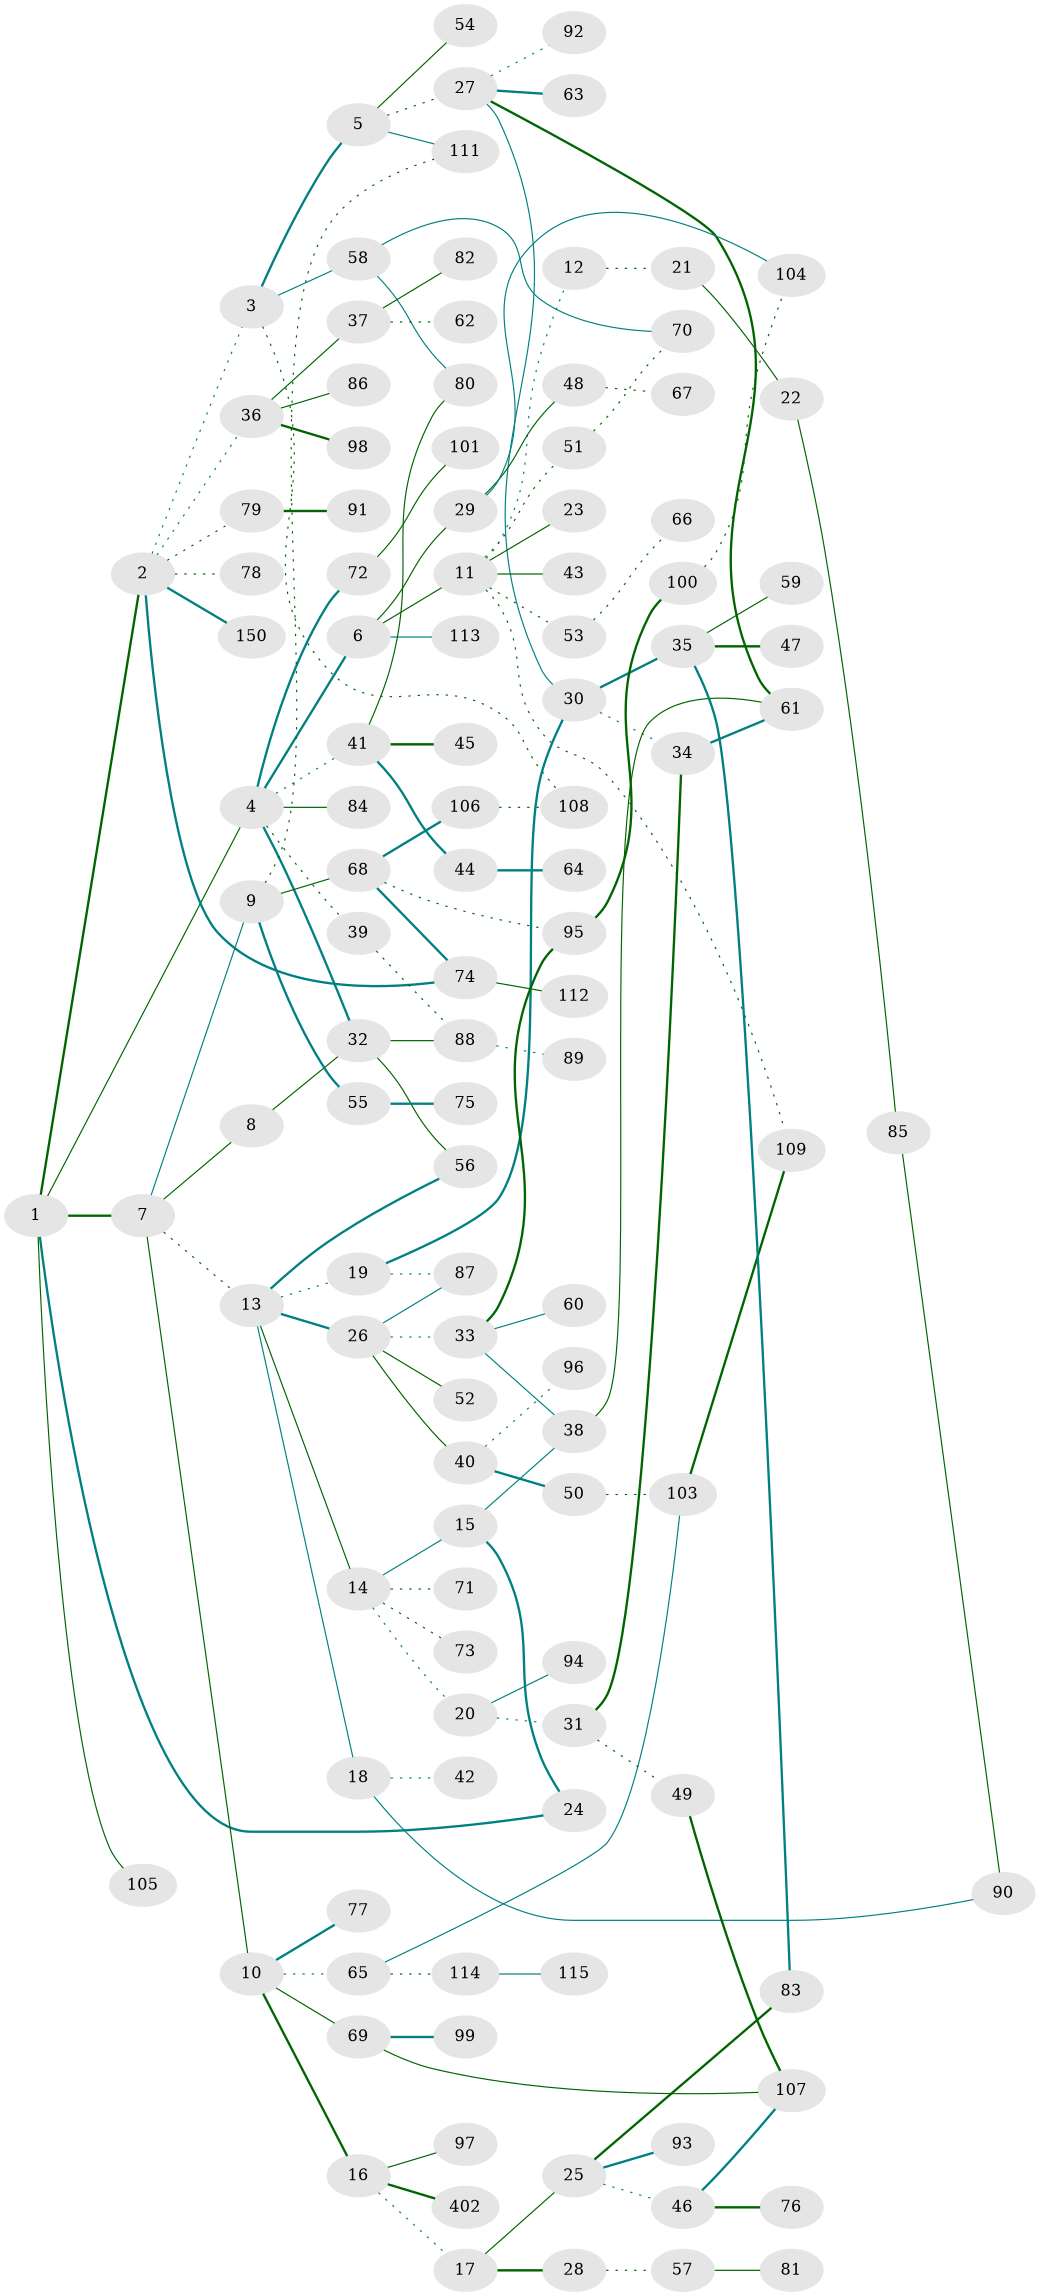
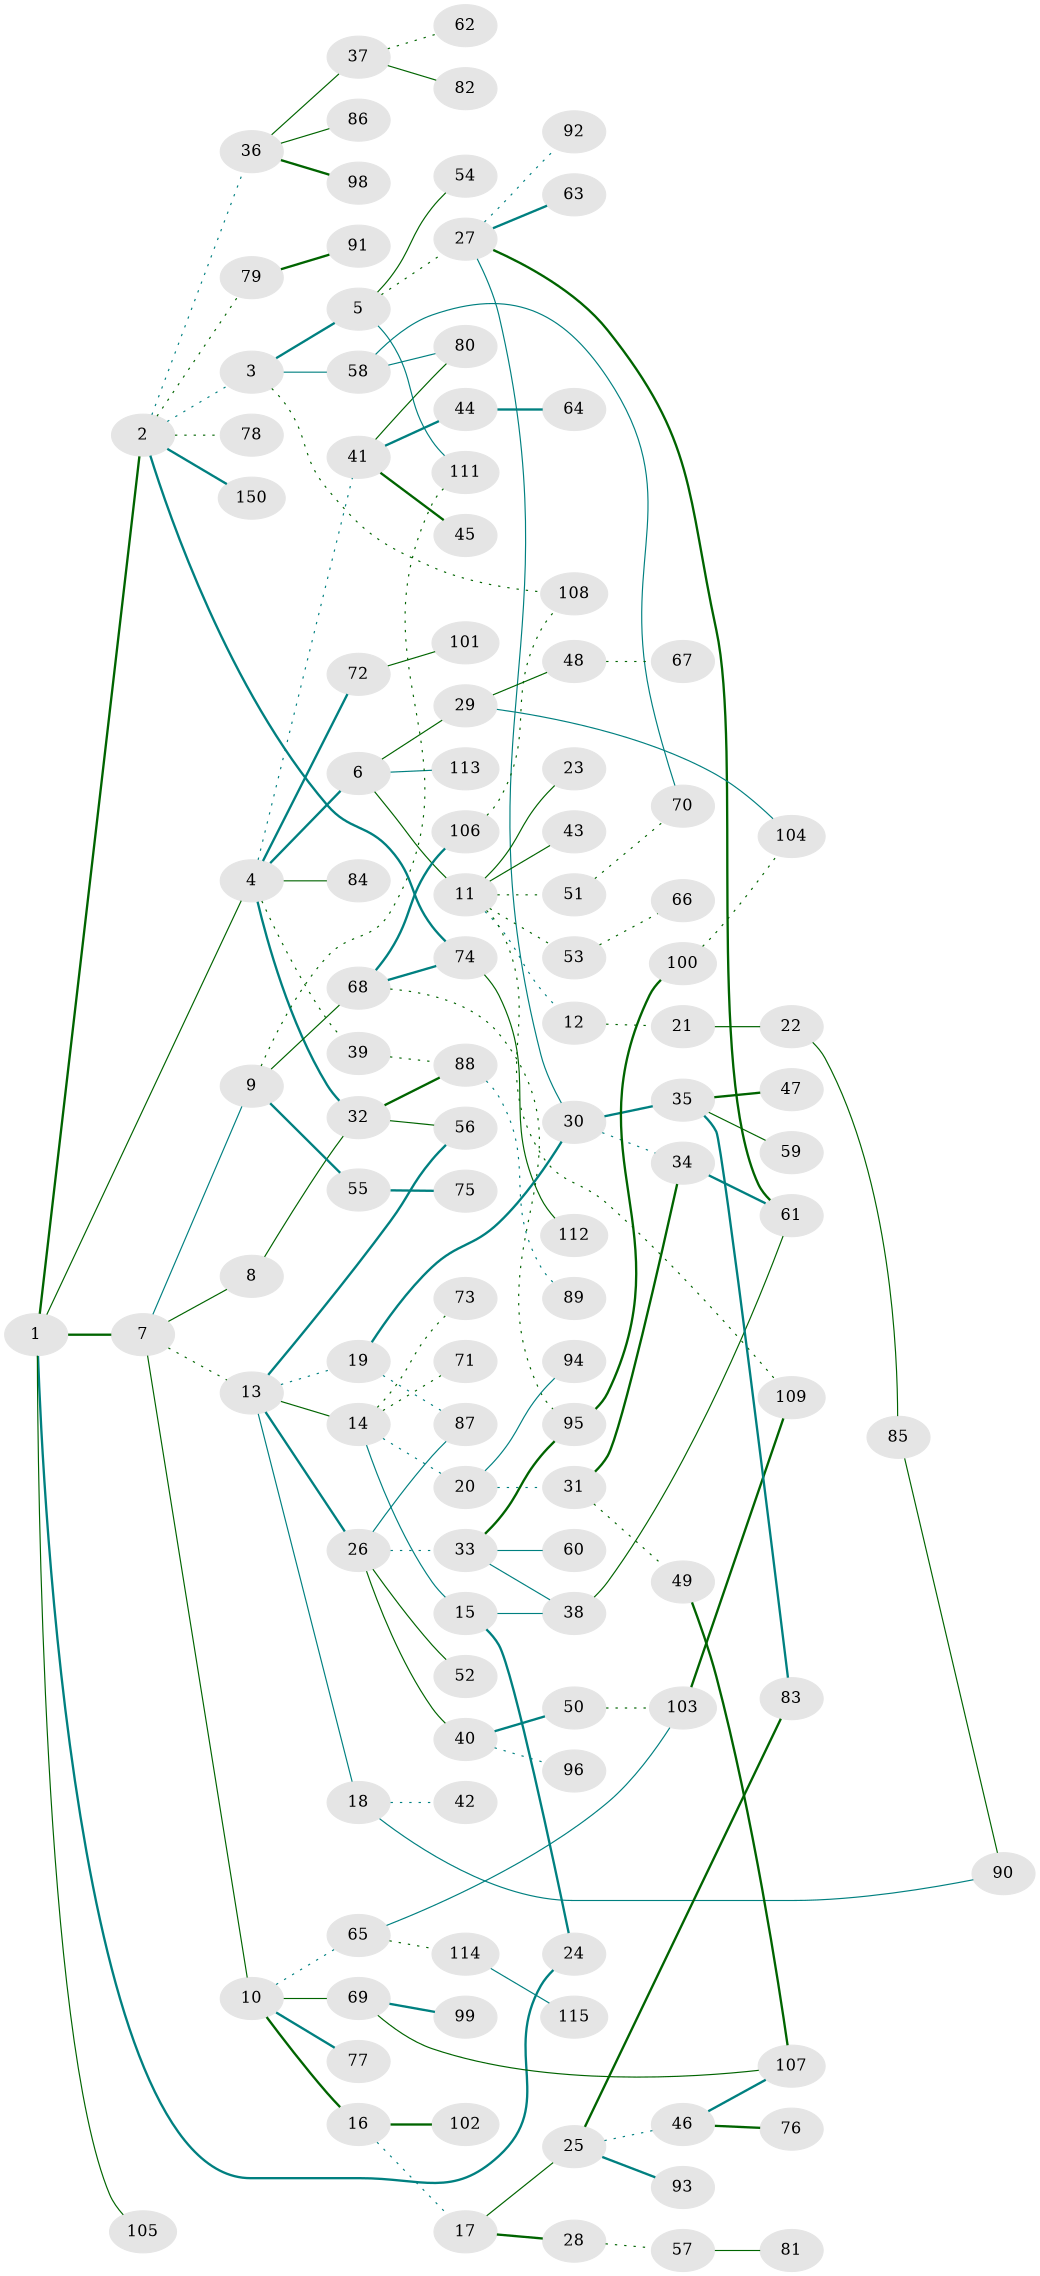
edge "32" -- "88": style solid -> bold
node "97": removed
node "402": label "402" -> "102"
